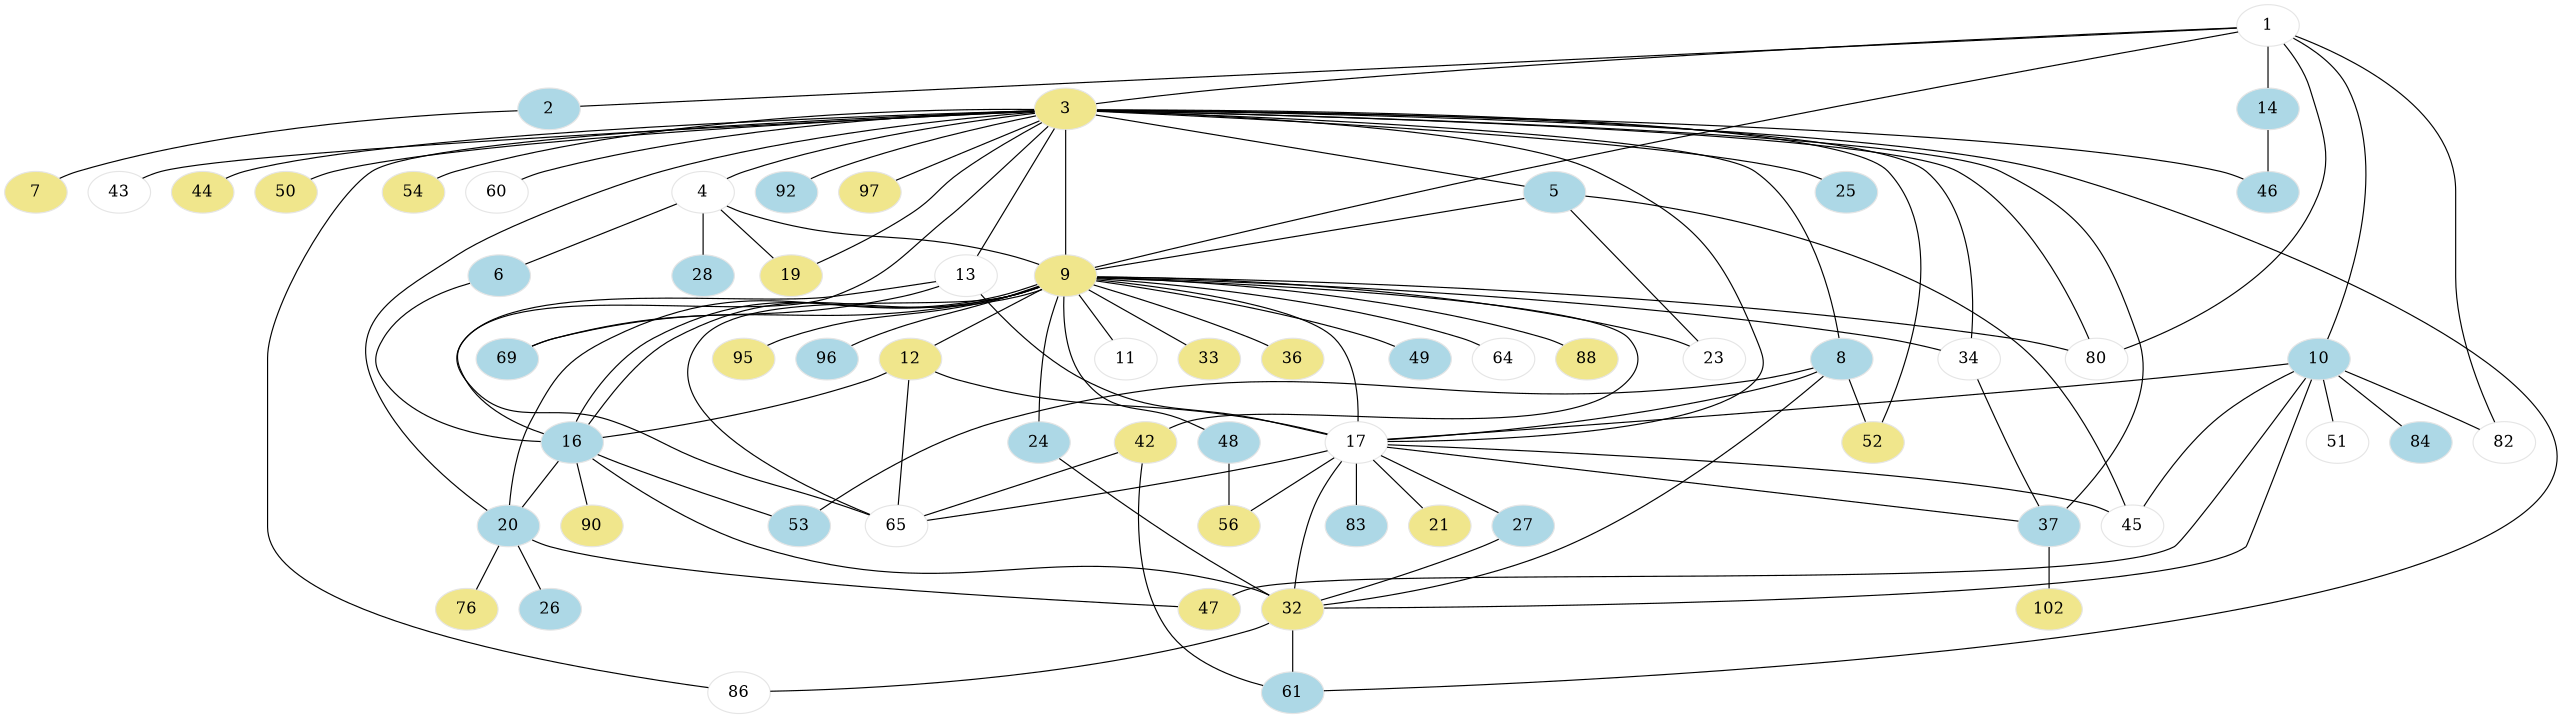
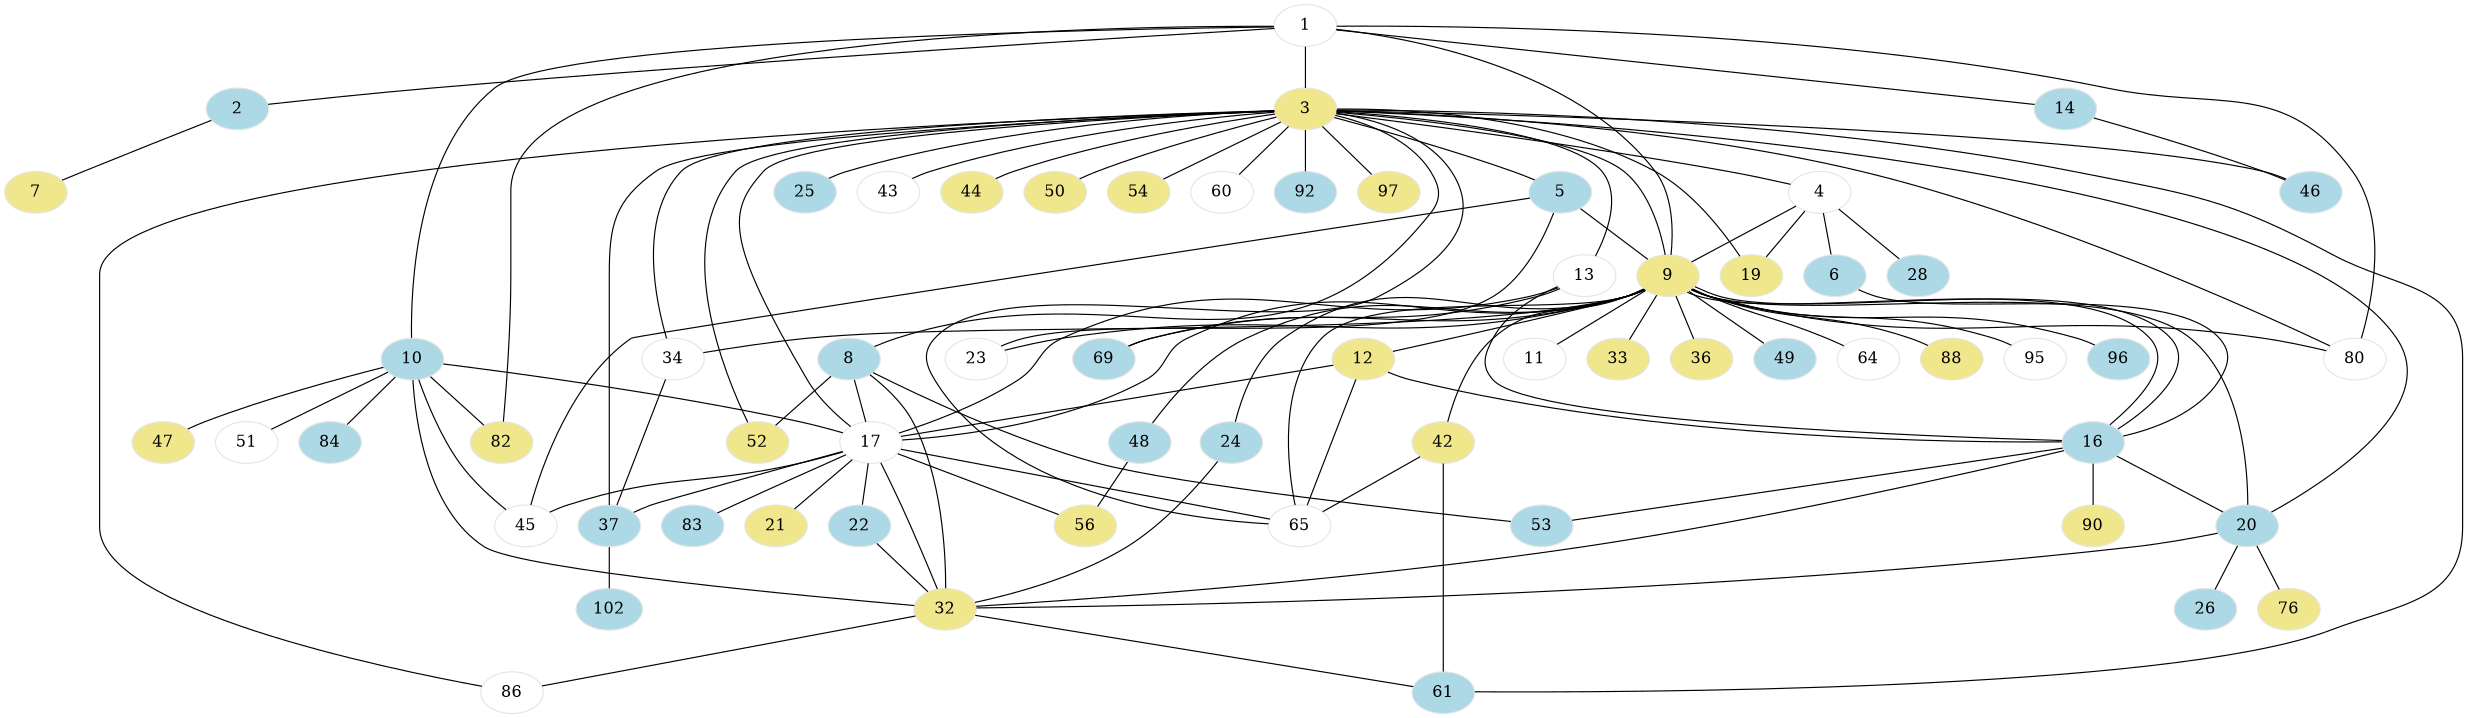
node "95": fillcolor khaki -> white
node "82": fillcolor white -> khaki
node "27": label "27" -> "22"
edge "20" -- "47": now "20" -- "32"
node "102": fillcolor khaki -> lightblue
